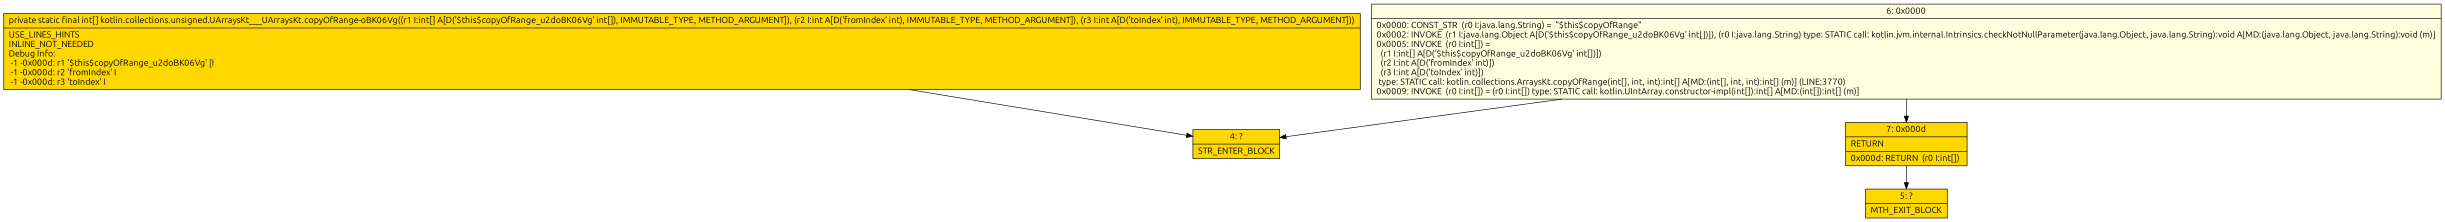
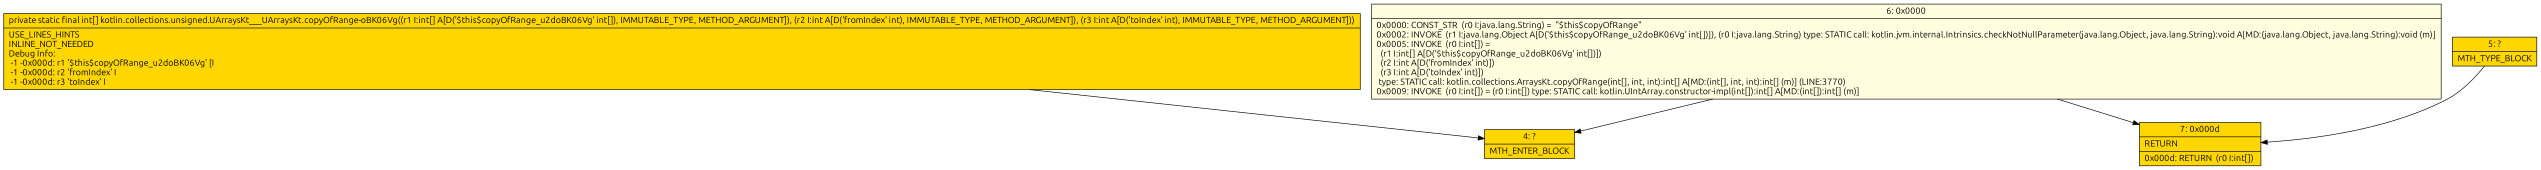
node "4: ?": text "STR_ENTER_BLOCK" -> "MTH_ENTER_BLOCK"
edge "7: 0x000d" -> "5: ?": reversed
node "5: ?": text "MTH_EXIT_BLOCK" -> "MTH_TYPE_BLOCK"
